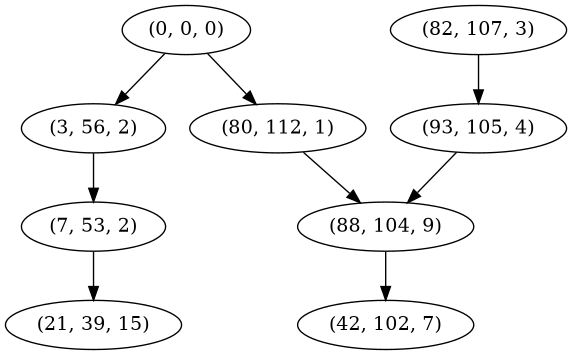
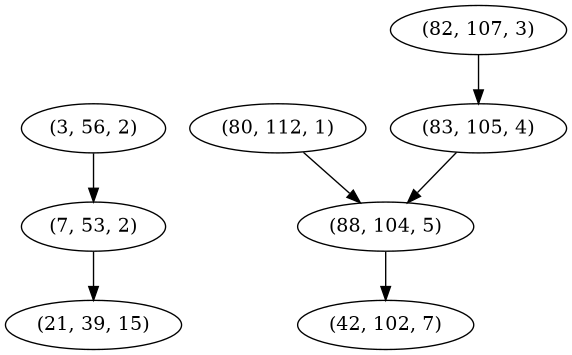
node "(0, 0, 0)": removed
node "(93, 105, 4)": label "(93, 105, 4)" -> "(83, 105, 4)"
node "(88, 104, 9)": label "(88, 104, 9)" -> "(88, 104, 5)"
